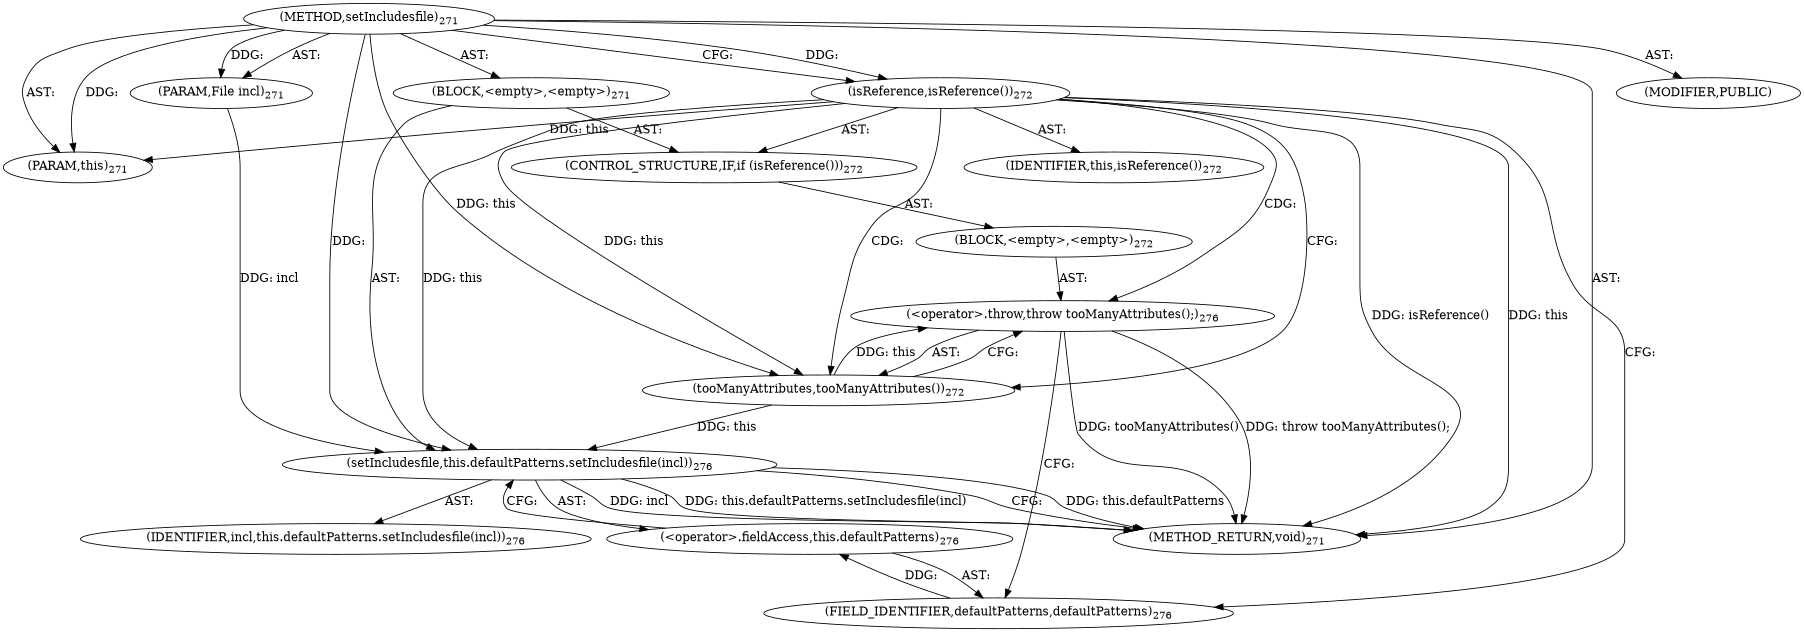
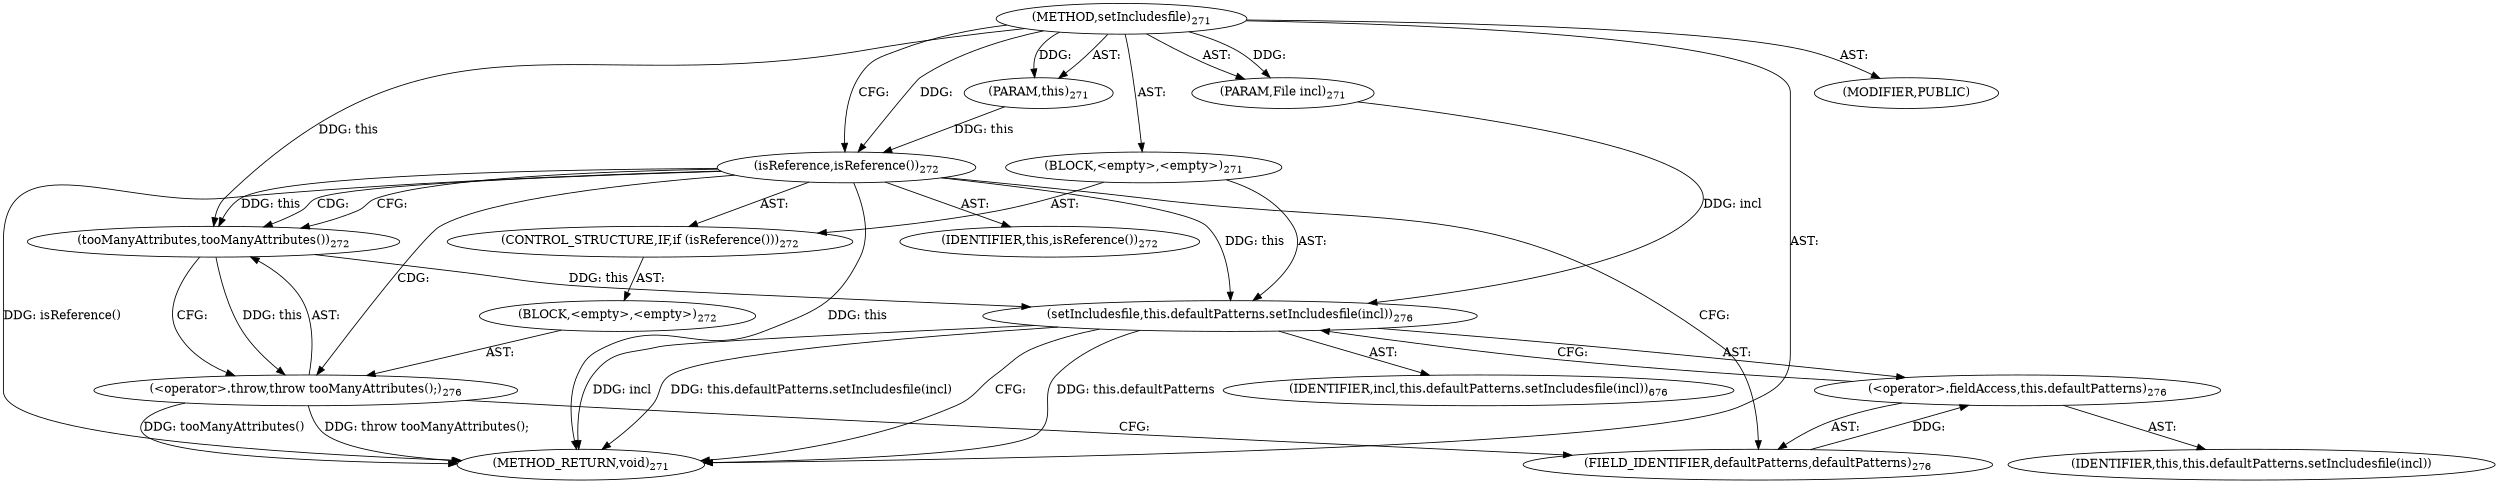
edge "(isReference,isReference())" -> "(PARAM,this)": reversed
edge "(METHOD,setIncludesfile)" -> "(setIncludesfile,this.defaultPatterns.setIncludesfile(incl))": removed, label "DDG:"
node "(IDENTIFIER,this,this.defaultPatterns.setIncludesfile(incl))": added
node "(IDENTIFIER,incl,this.defaultPatterns.setIncludesfile(incl))": text "276" -> "676"
